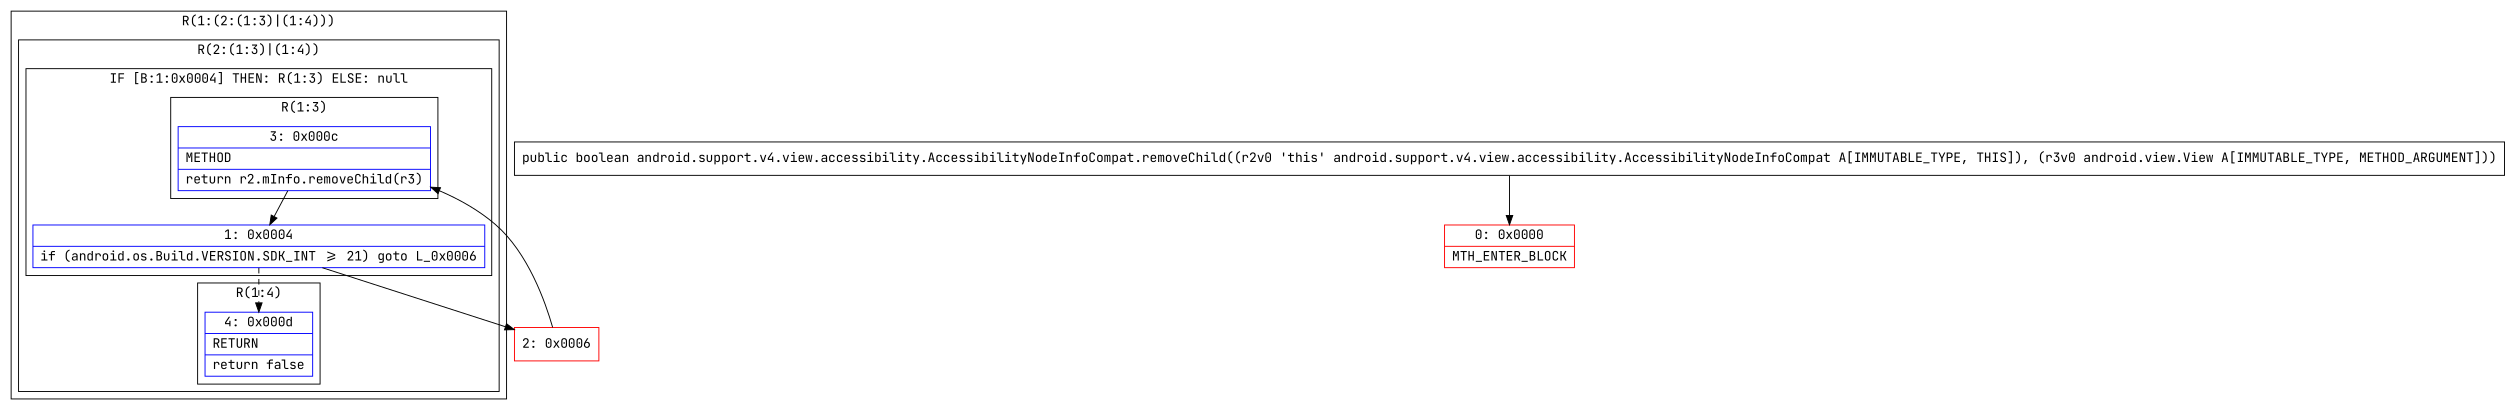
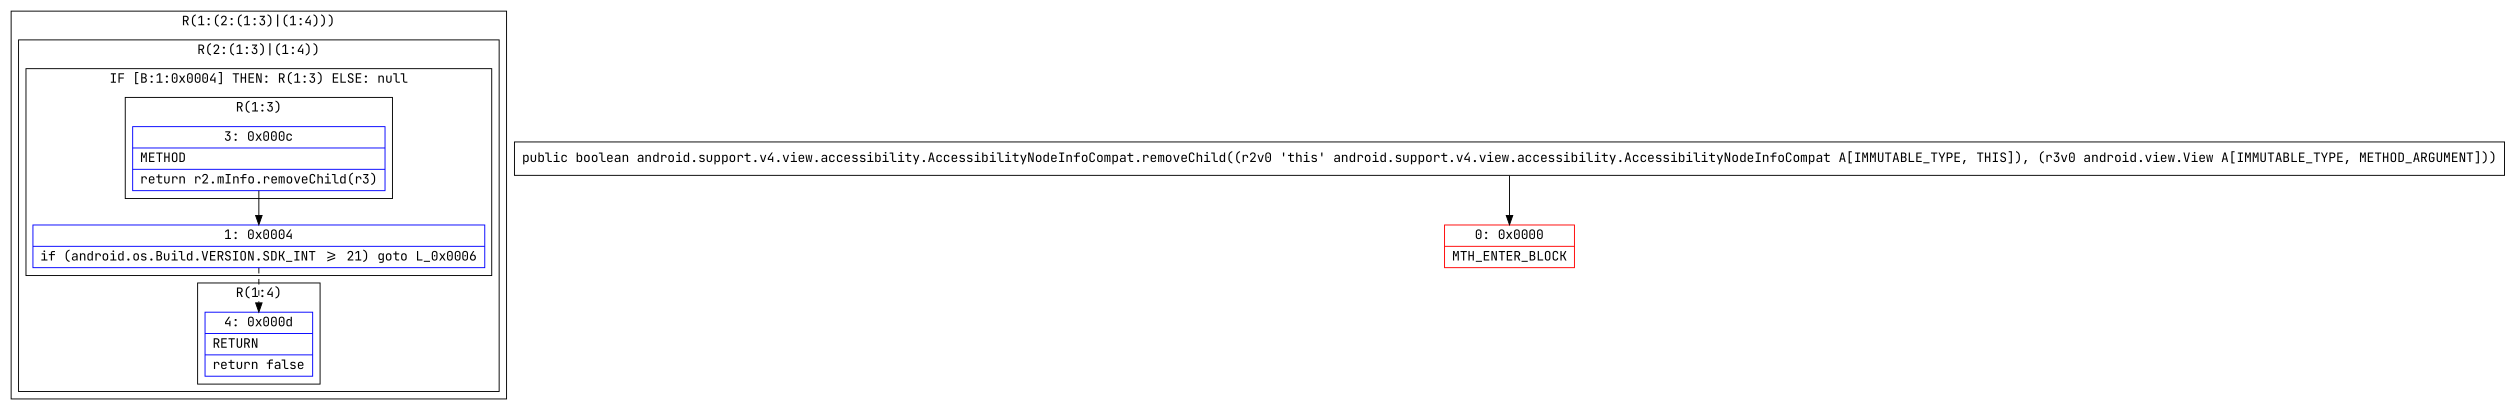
node "2: 0x0006": removed
